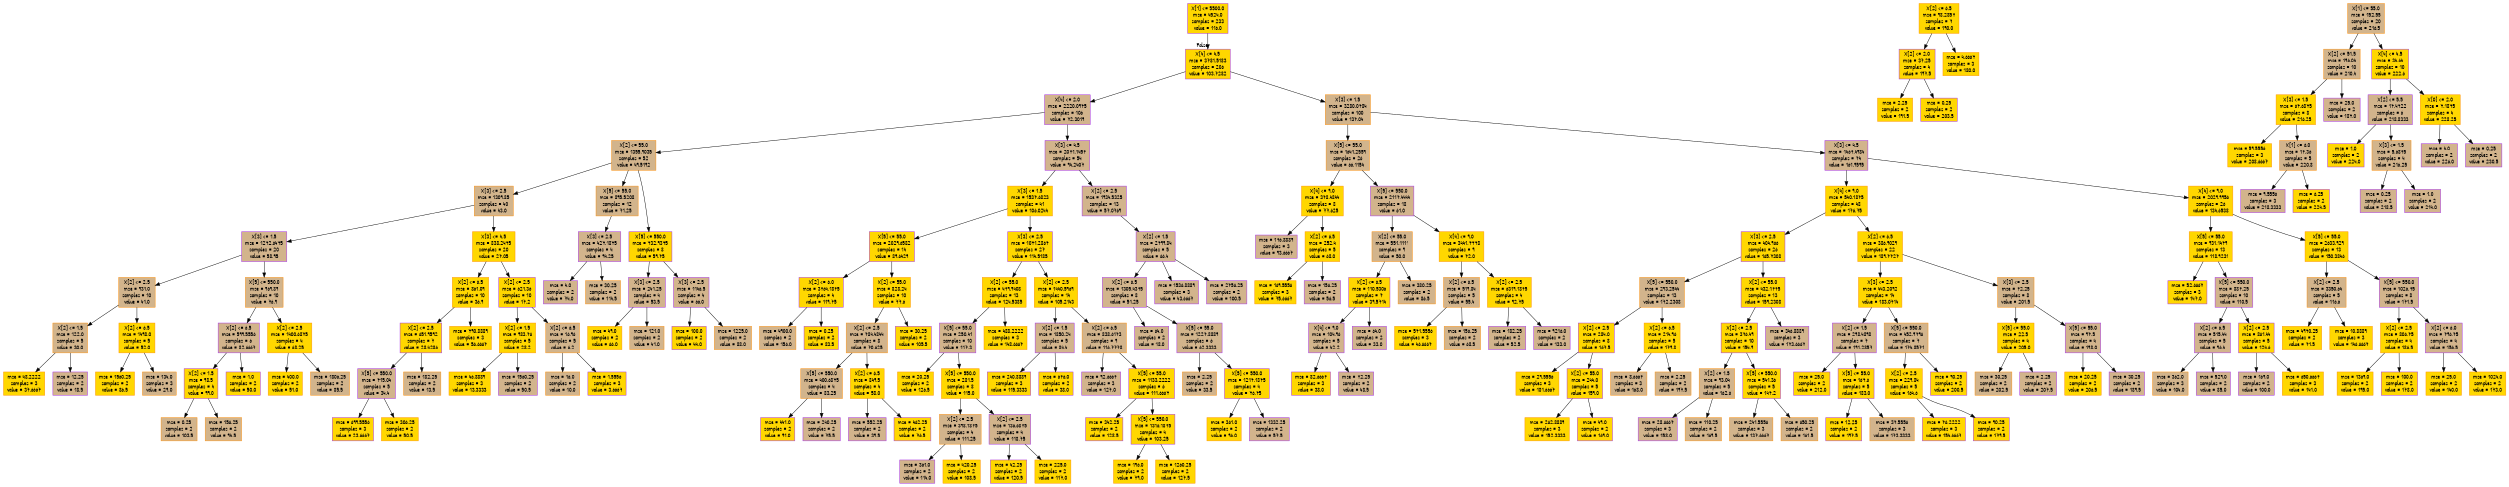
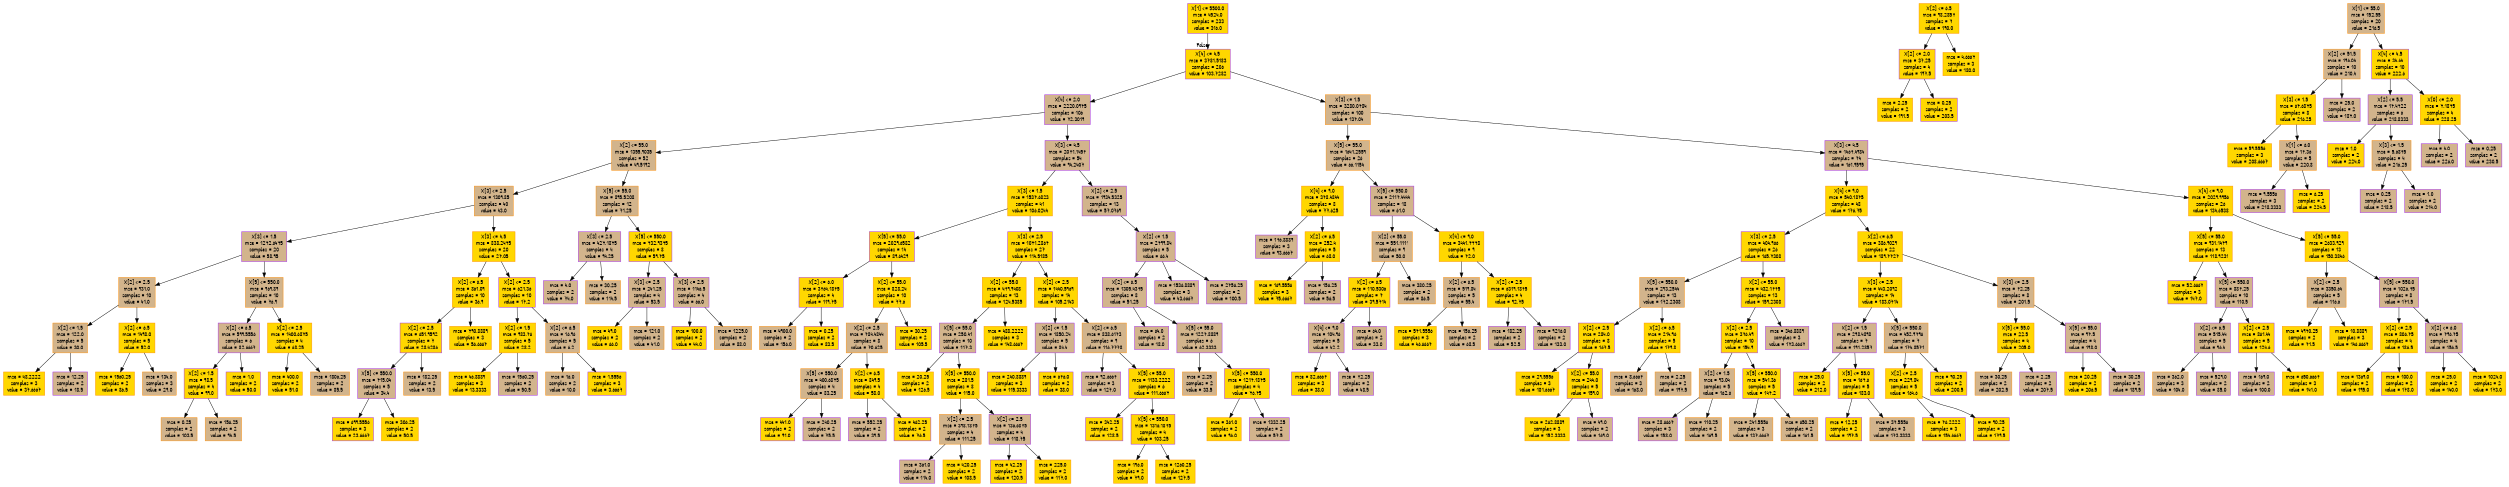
node "X[1] <= 5500.0 mse = 4524.0 samples = 233 value = 116.0": label "X[1] <= 5500.0 mse = 4524.0 samples = 233 value = 116.0" -> "X[1] <= 5500.0 mse = 4524.0 samples = 233 value = 316.0"
edge "X[2] <= 55.0 mse = 1355.9035 samples = 52 value = 49.5192" -> "X[5] <= 550.0 mse = 732.9375 samples = 8 value = 59.75": now "X[5] <= 55.0 mse = 895.5208 samples = 12 value = 71.25" -> "X[5] <= 550.0 mse = 732.9375 samples = 8 value = 59.75"
node "mse = 49.0 samples = 2 value = 169.0": fillcolor gold -> tan
